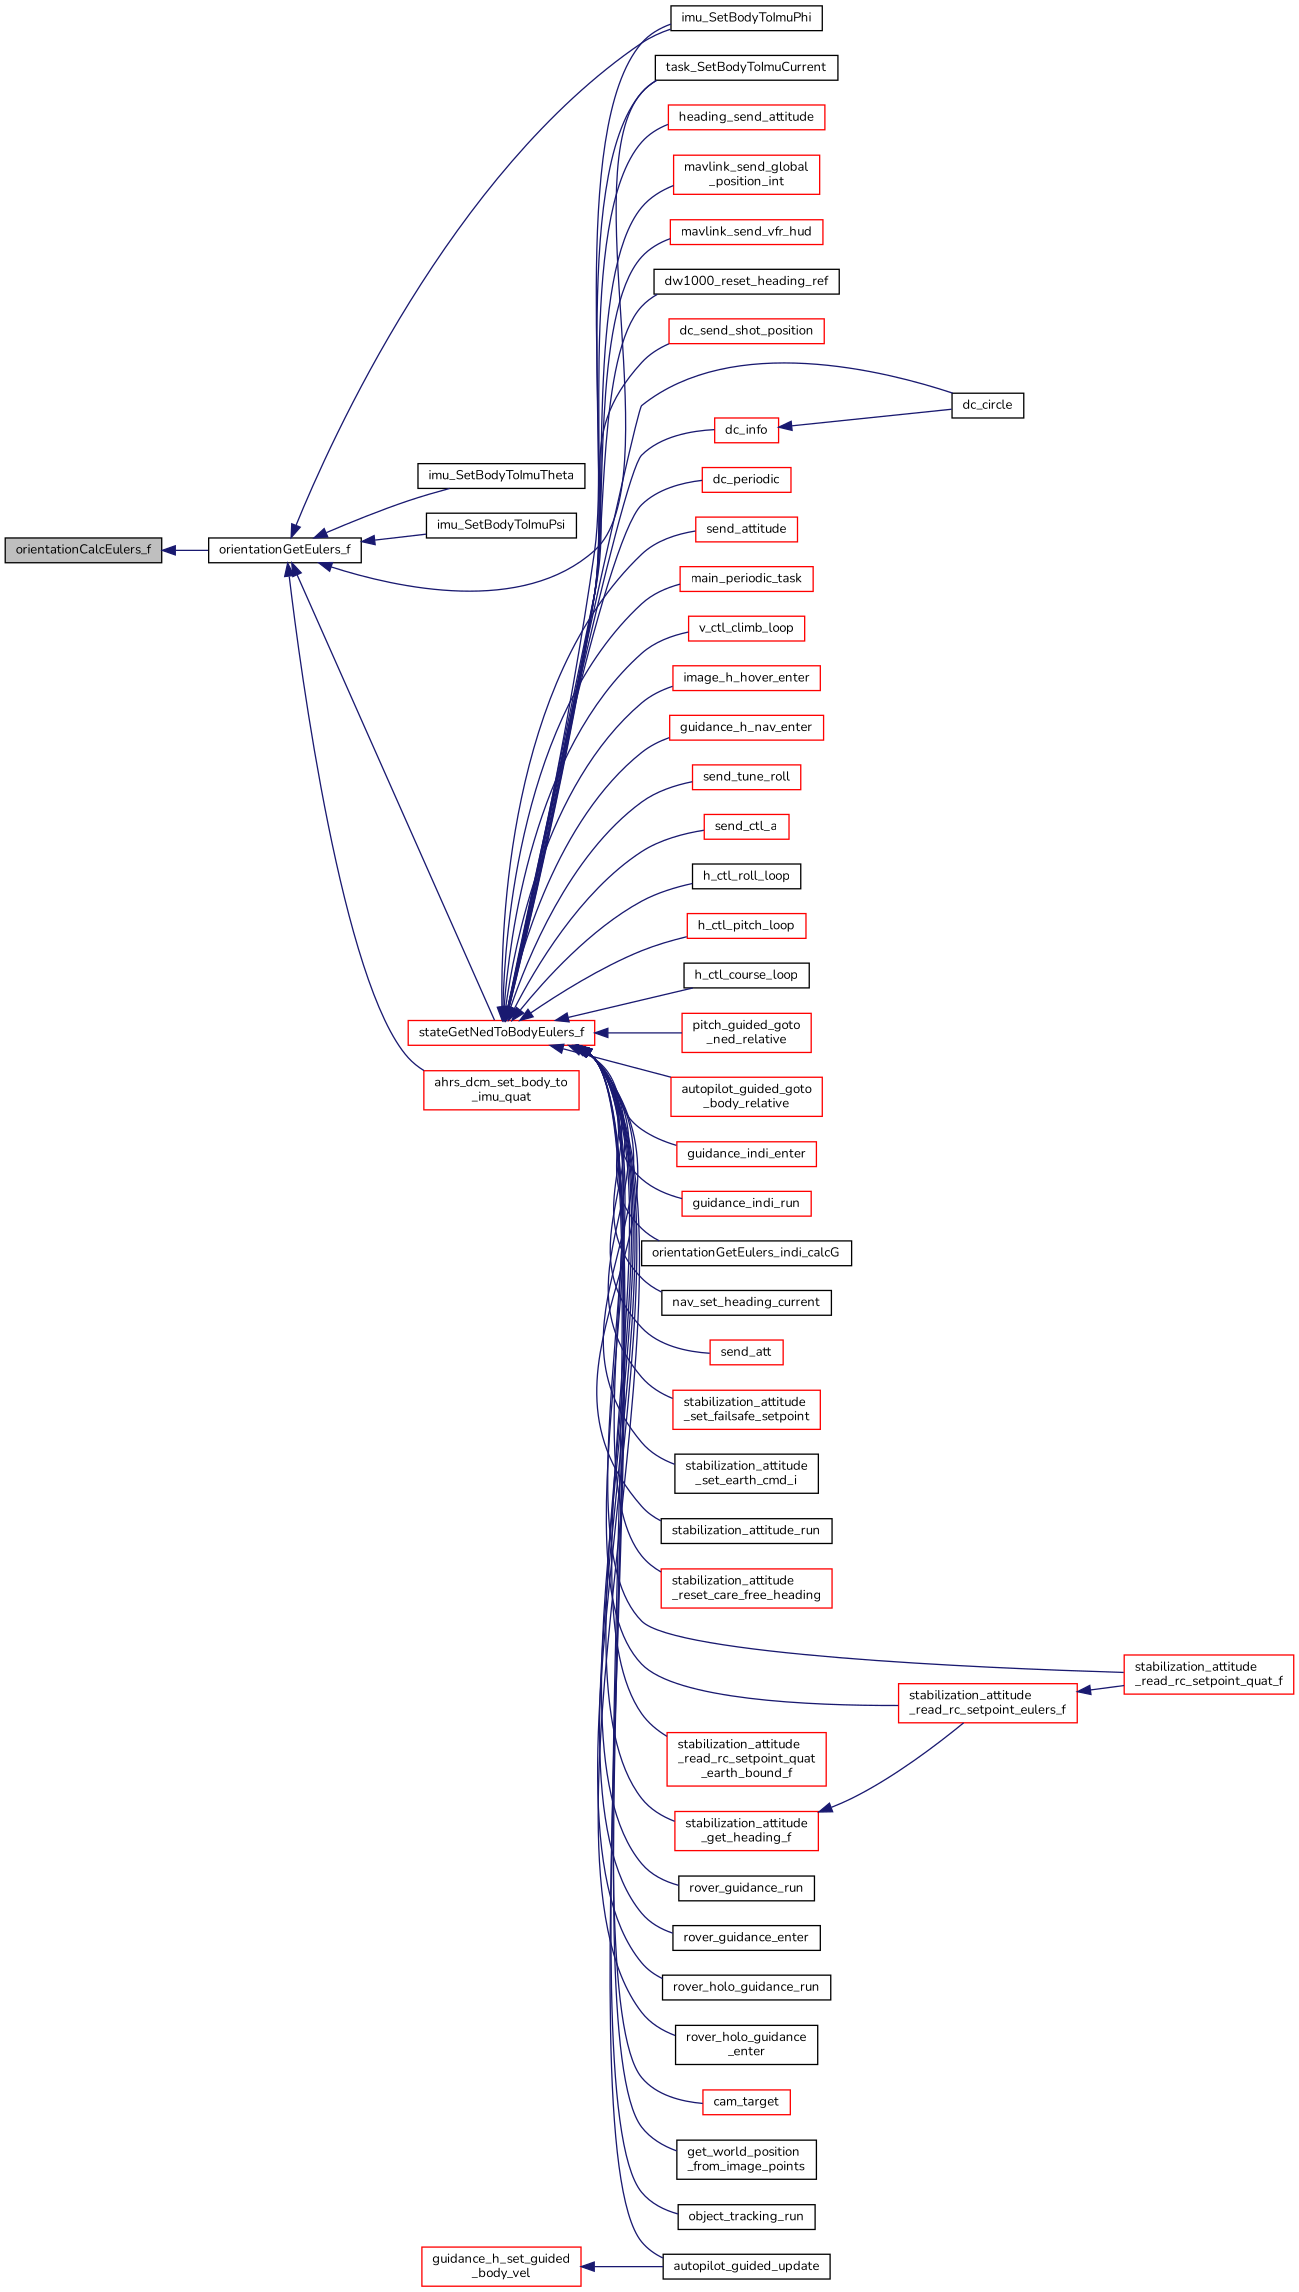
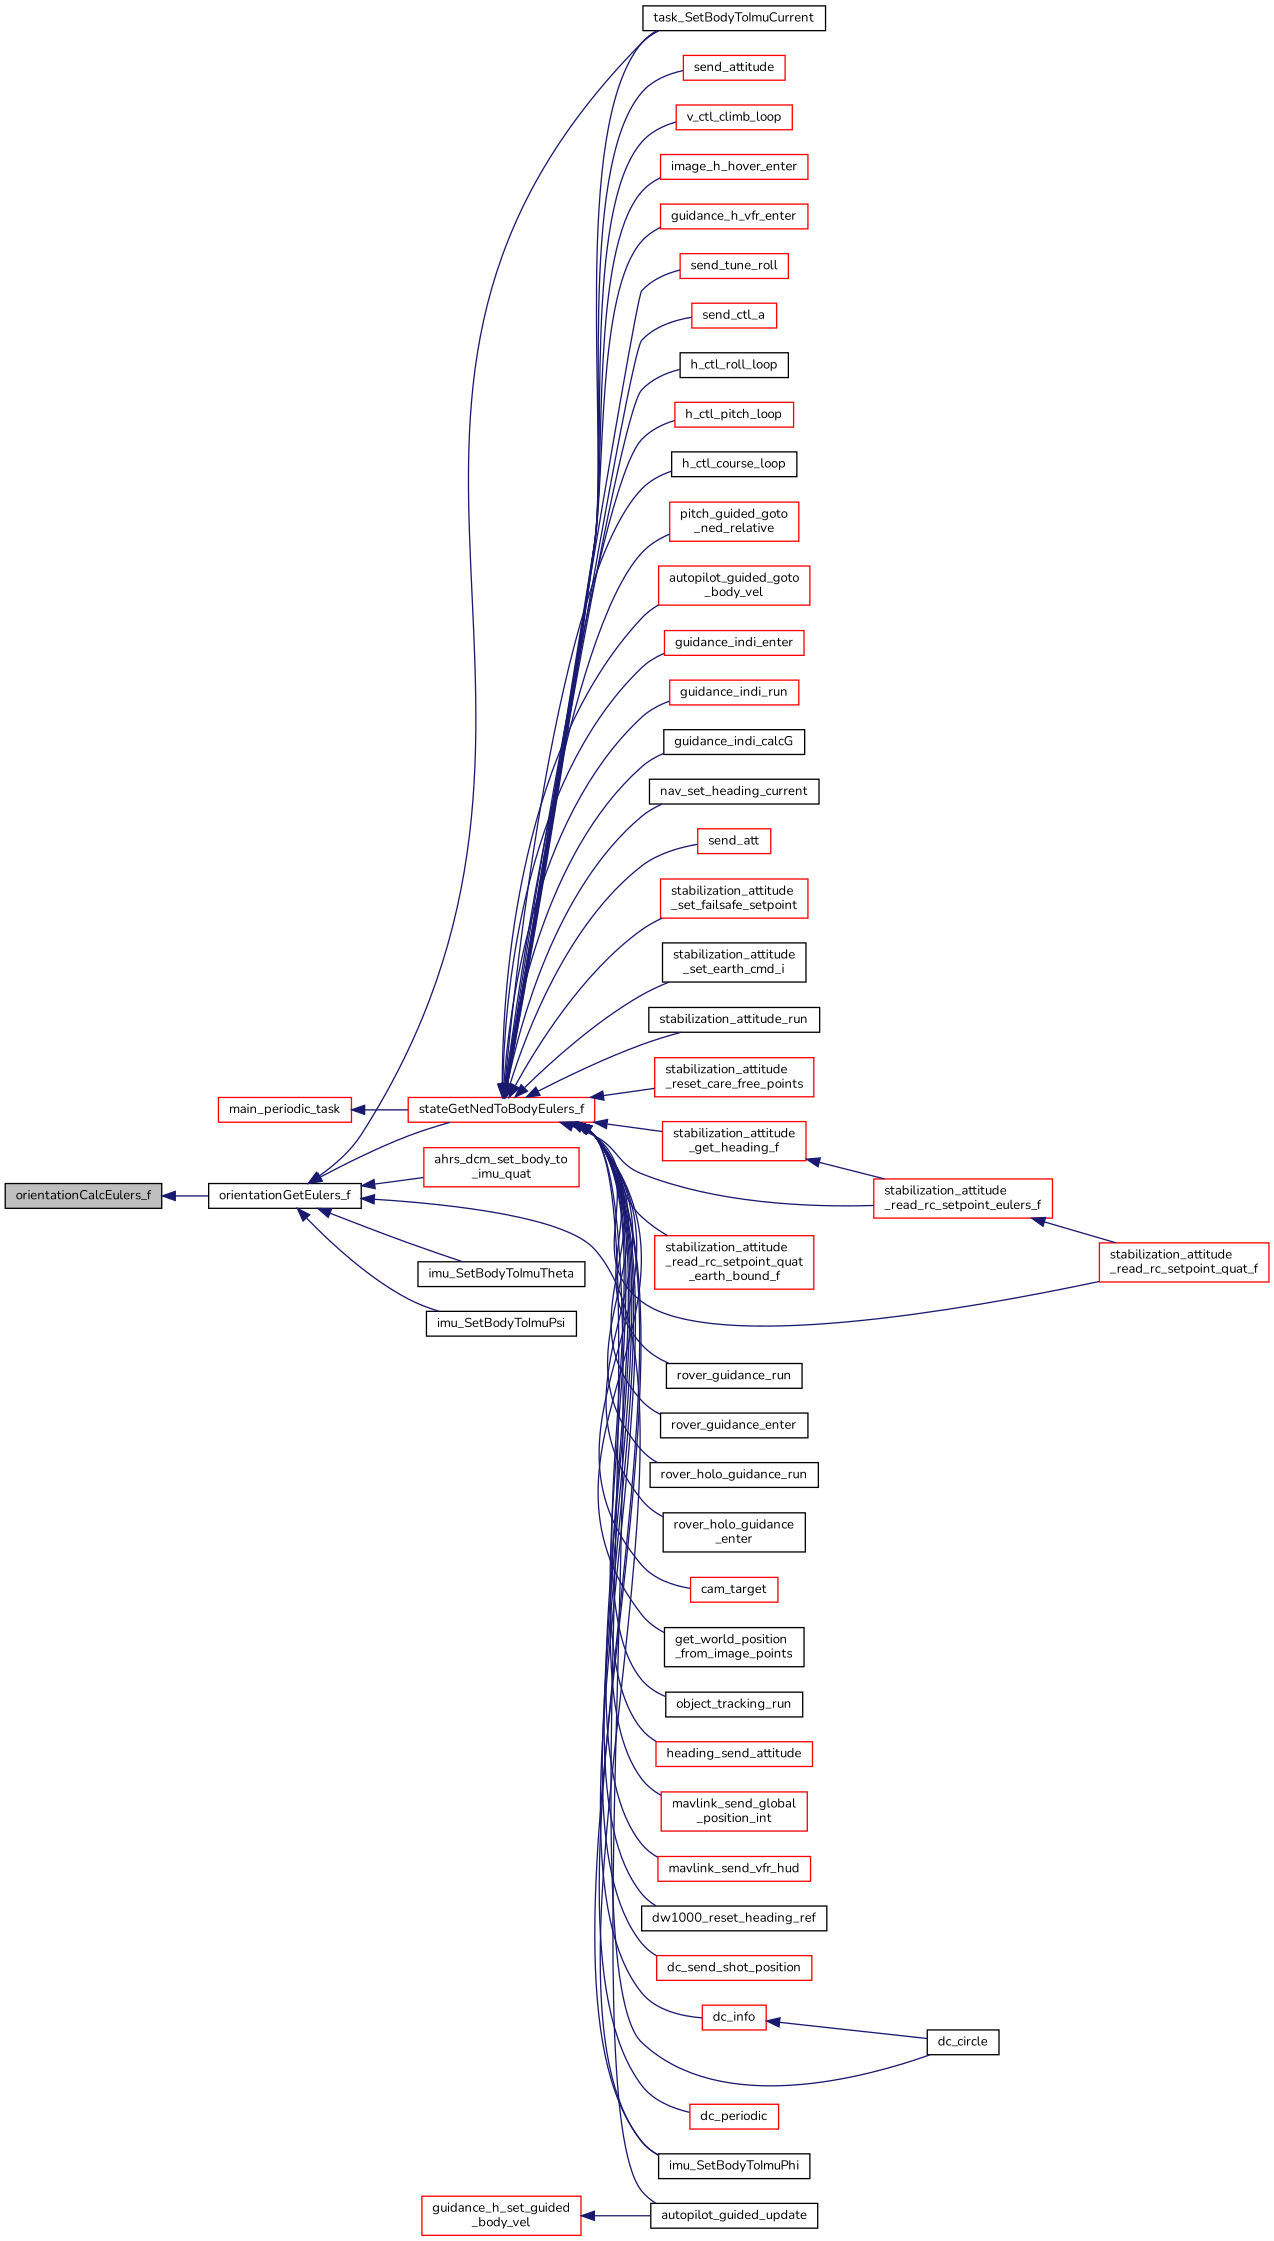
node "guidance_h_nav_enter": label "guidance_h_nav_enter" -> "guidance_h_vfr_enter"
edge "main_periodic_task" -> "stateGetNedToBodyEulers_f": reversed
node "autopilot_guided_goto _body_relative": label "autopilot_guided_goto _body_relative" -> "autopilot_guided_goto _body_vel"
node "orientationGetEulers_indi_calcG": label "orientationGetEulers_indi_calcG" -> "guidance_indi_calcG"
node "stabilization_attitude _reset_care_free_heading": label "stabilization_attitude _reset_care_free_heading" -> "stabilization_attitude _reset_care_free_points"
